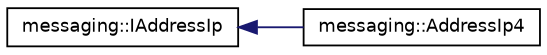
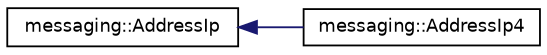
node "messaging::IAddressIp": label "messaging::IAddressIp" -> "messaging::AddressIp"
